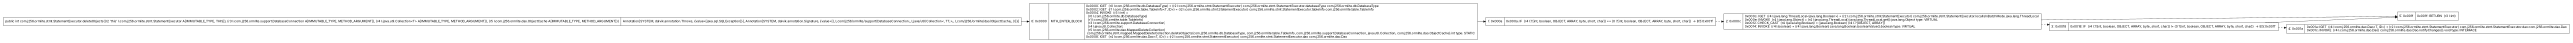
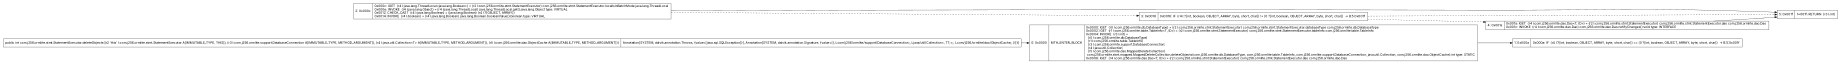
node "5: 0x001f": text "0x001f: RETURN  (r3 I:int)" -> "1x001f: RETURN  (r3 I:int)"
edge "4: 0x001a" -> "5: 0x001f": added
edge "3: 0x0018" -> "5: 0x001f": style solid -> dashed
edge "1: 0x000a" -> "2: 0x000c": removed
